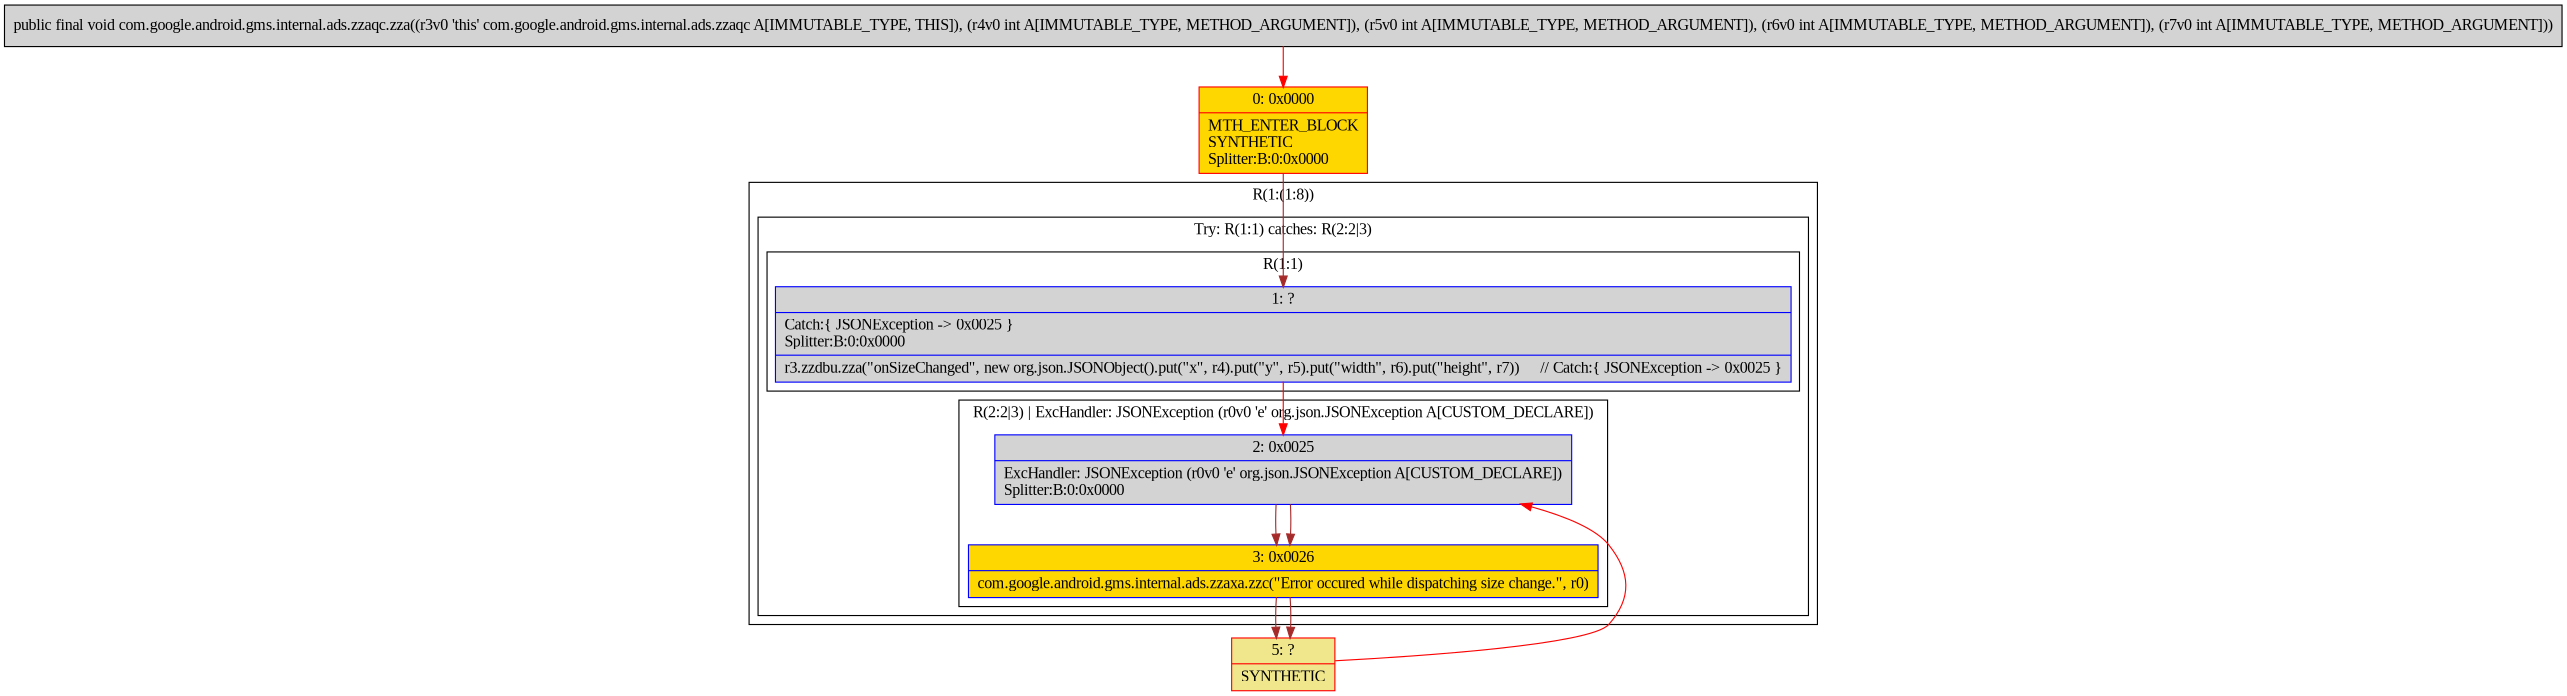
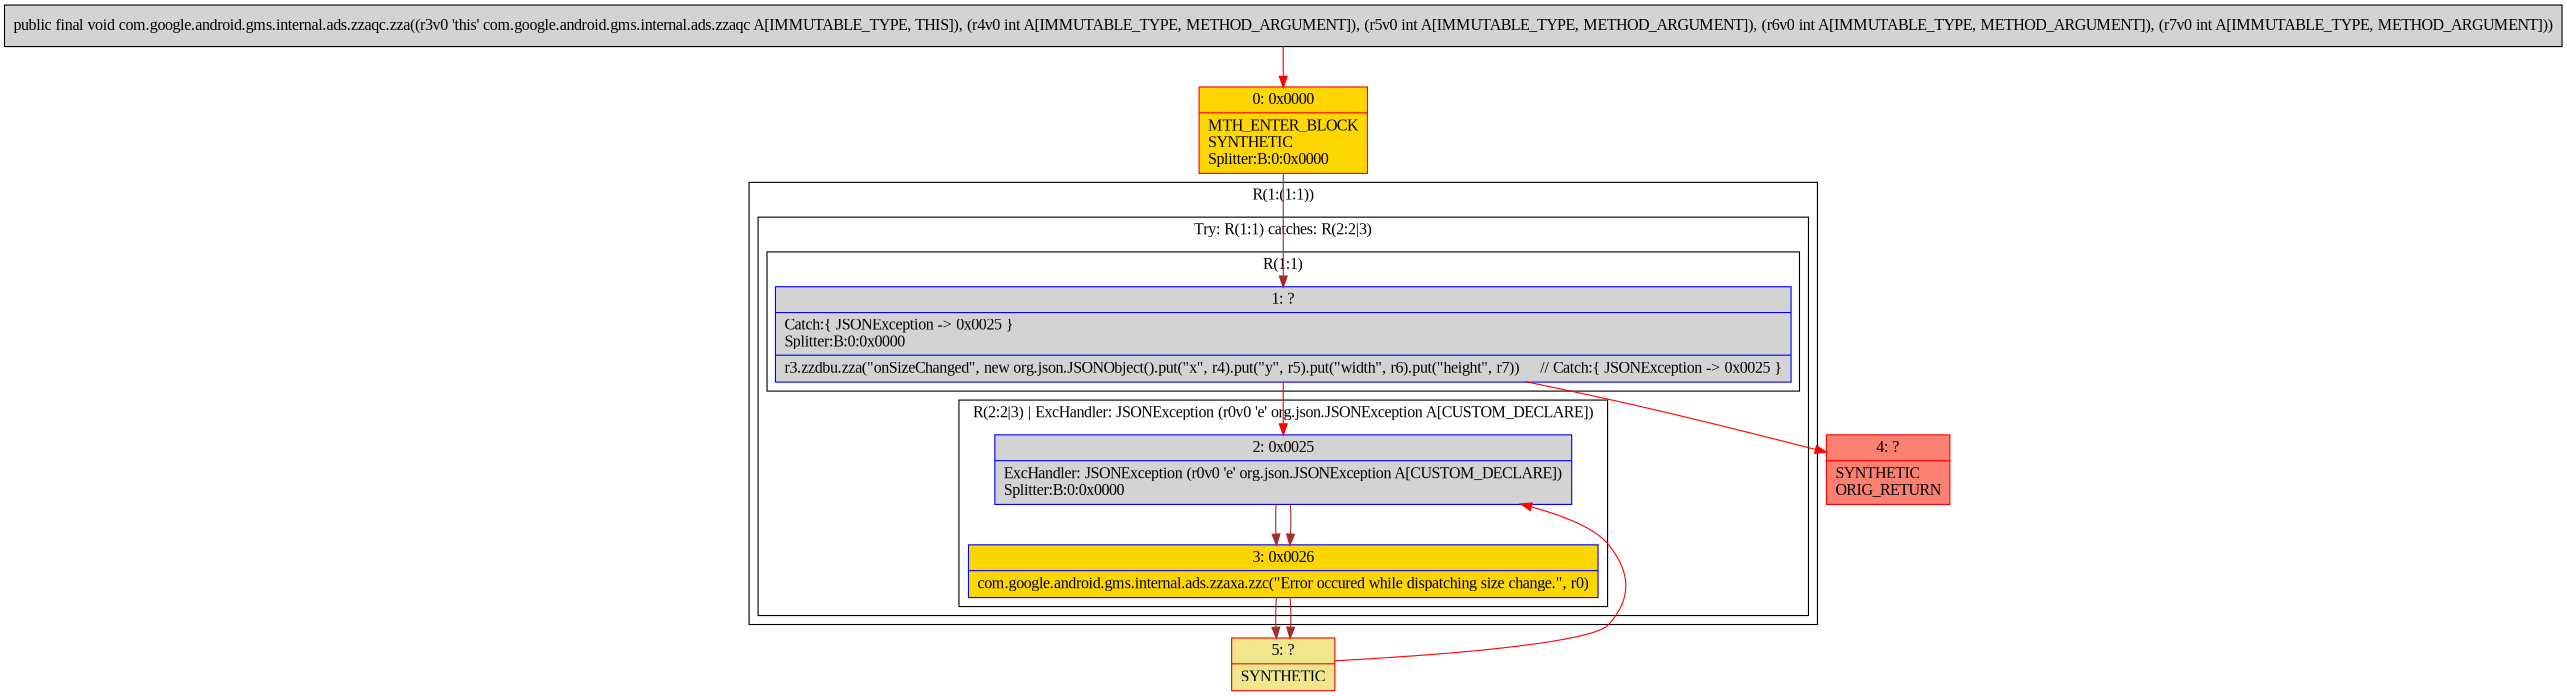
cluster "R(1:(1:8))": label "R(1:(1:8))" -> "R(1:(1:1))"
node "4: ?": added
